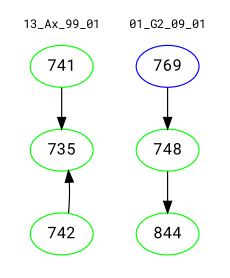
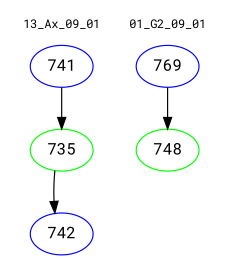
cluster "13_Ax_99_01": label "13_Ax_99_01" -> "13_Ax_09_01"
node "741": color green -> blue
edge "742" -> "735": reversed
node "742": color green -> blue
node "844": removed
